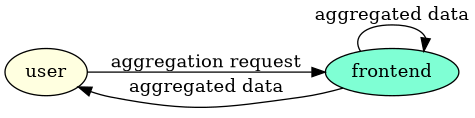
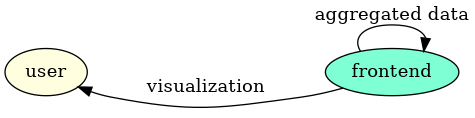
edge "user" -> "frontend": removed, label "aggregation request"
edge "frontend" -> "user": label "aggregated data" -> "visualization"
